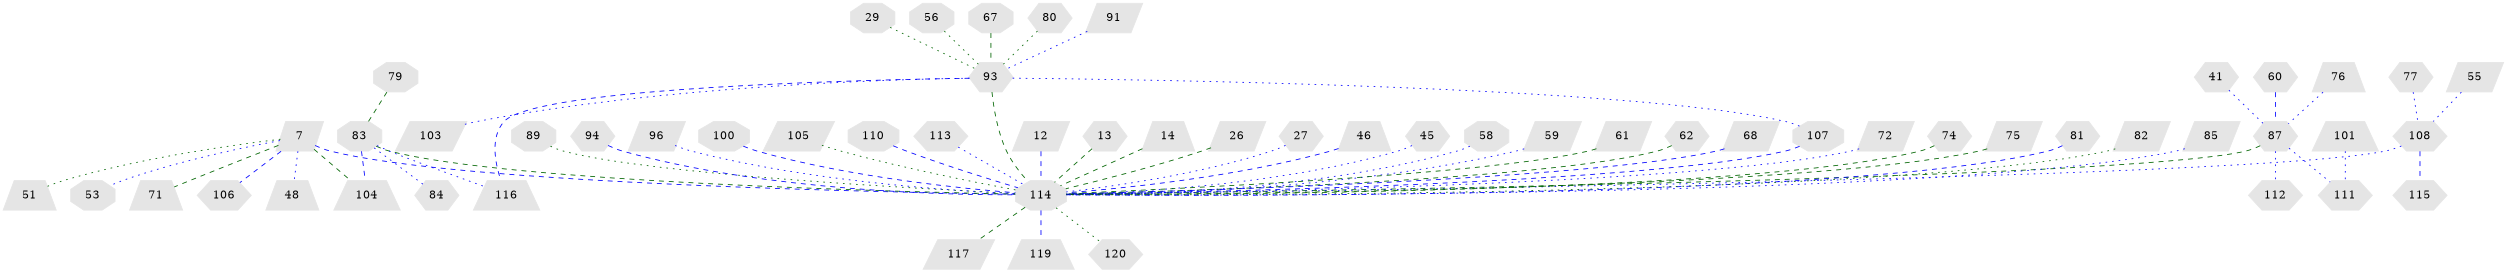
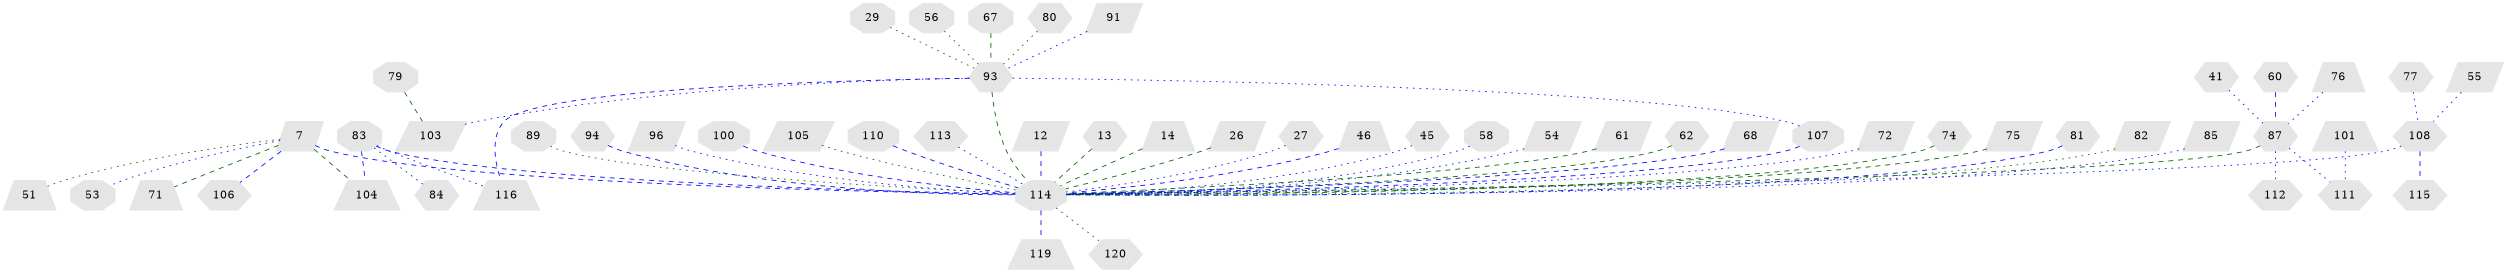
edge "79" -- "83": now "79" -- "103"
node "59": label "59" -> "54"
edge "83" -- "114": color darkgreen -> blue
node "48": removed
node "117": removed
